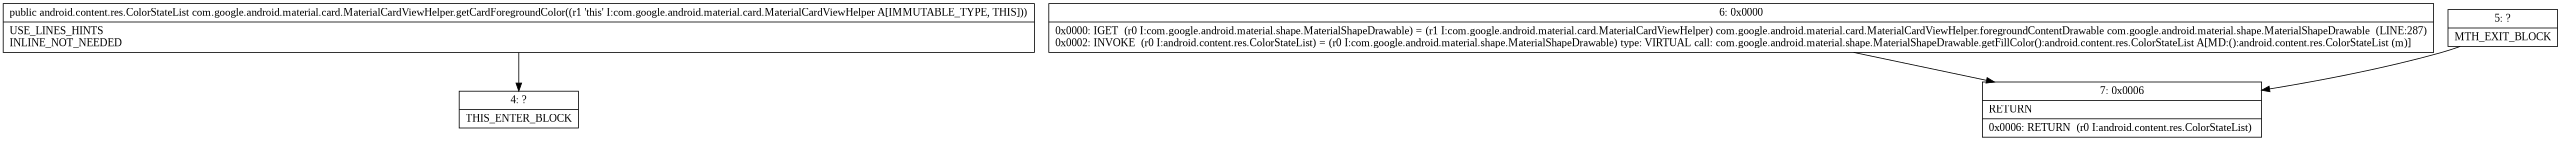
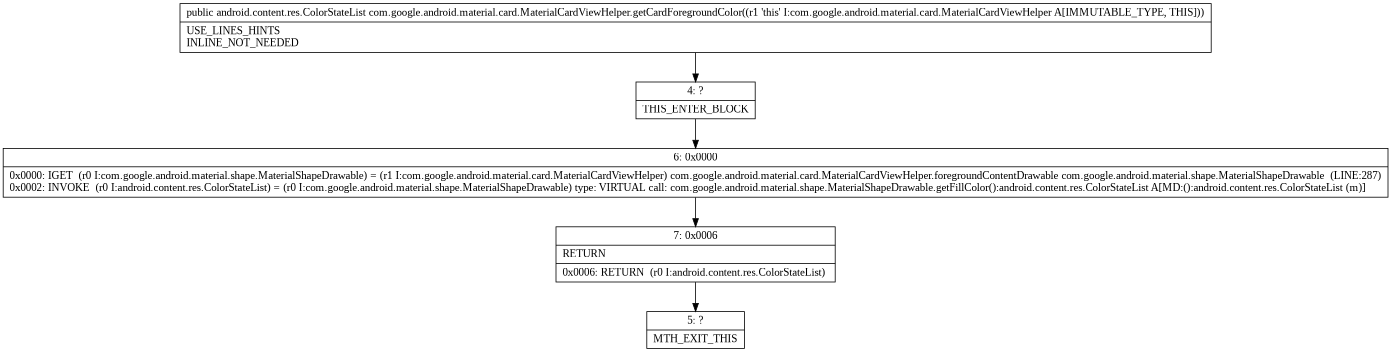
node "5: ?": text "MTH_EXIT_BLOCK" -> "MTH_EXIT_THIS"
edge "5: ?" -> "7: 0x0006": reversed
edge "4: ?" -> "6: 0x0000": added
